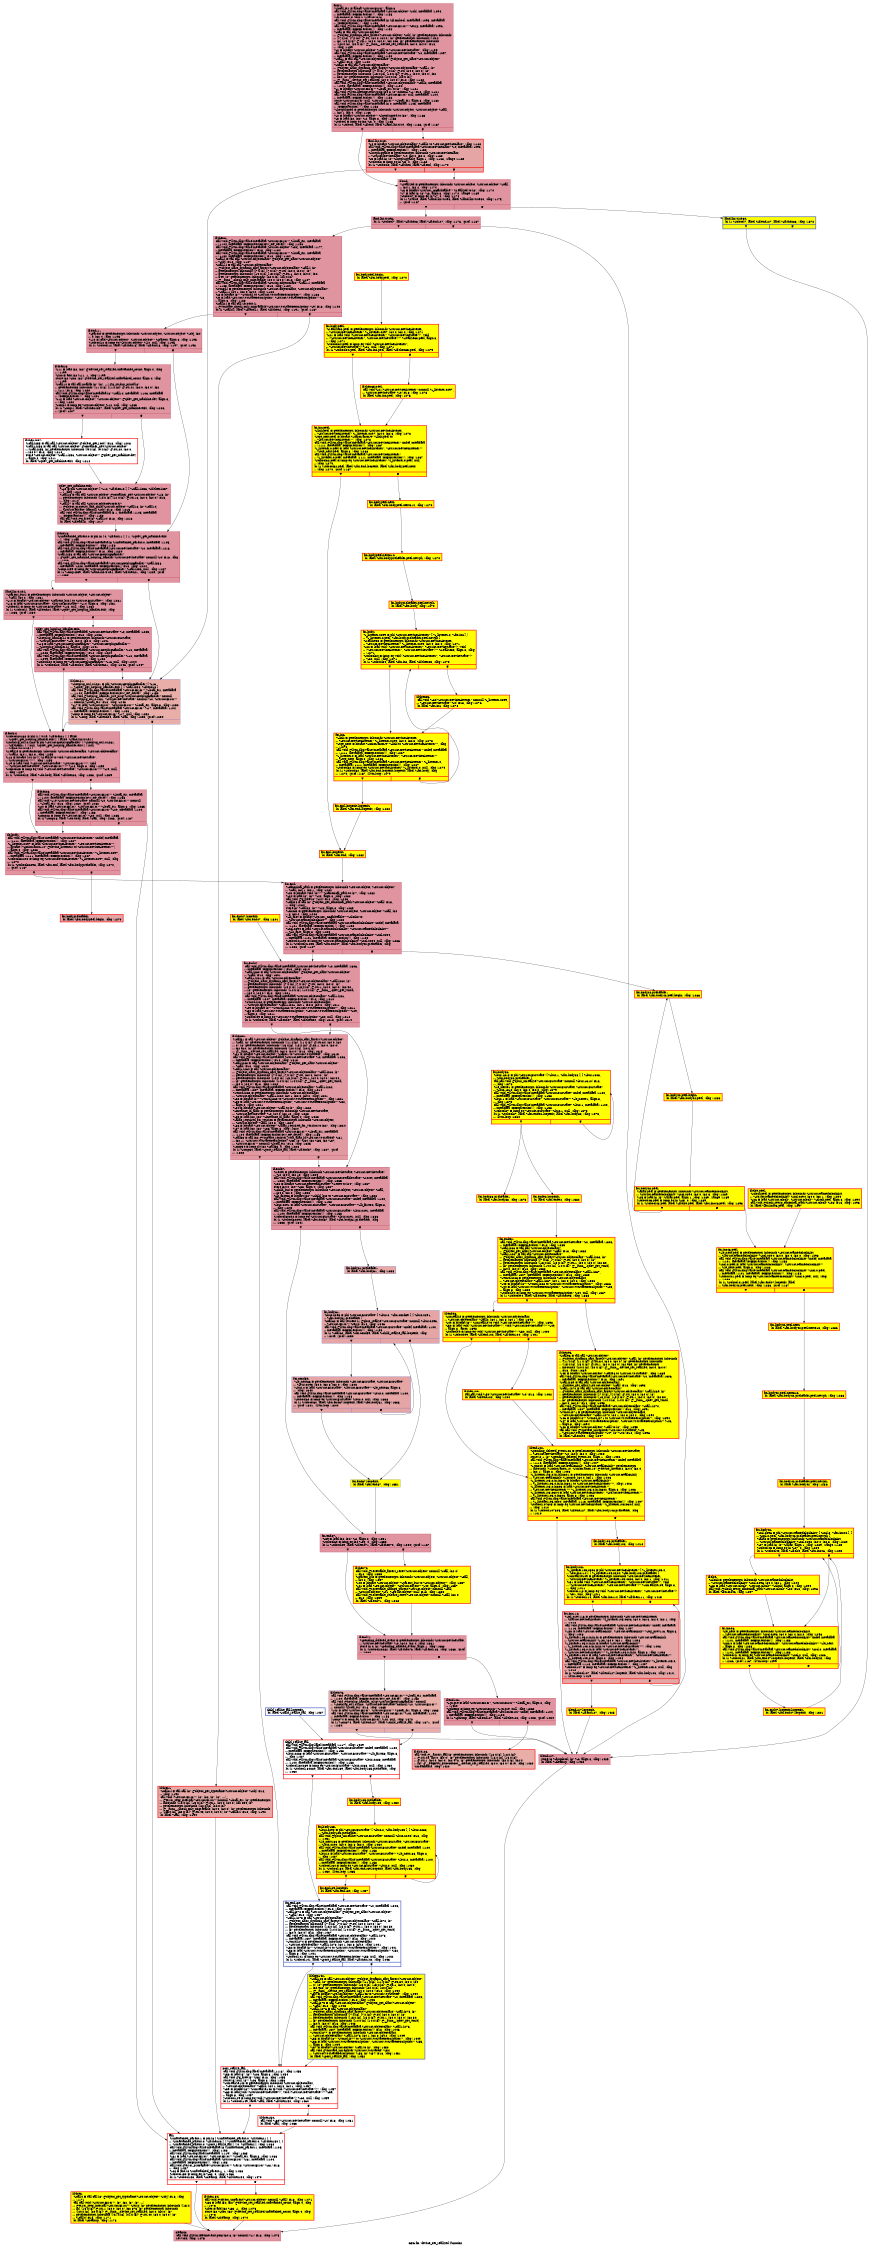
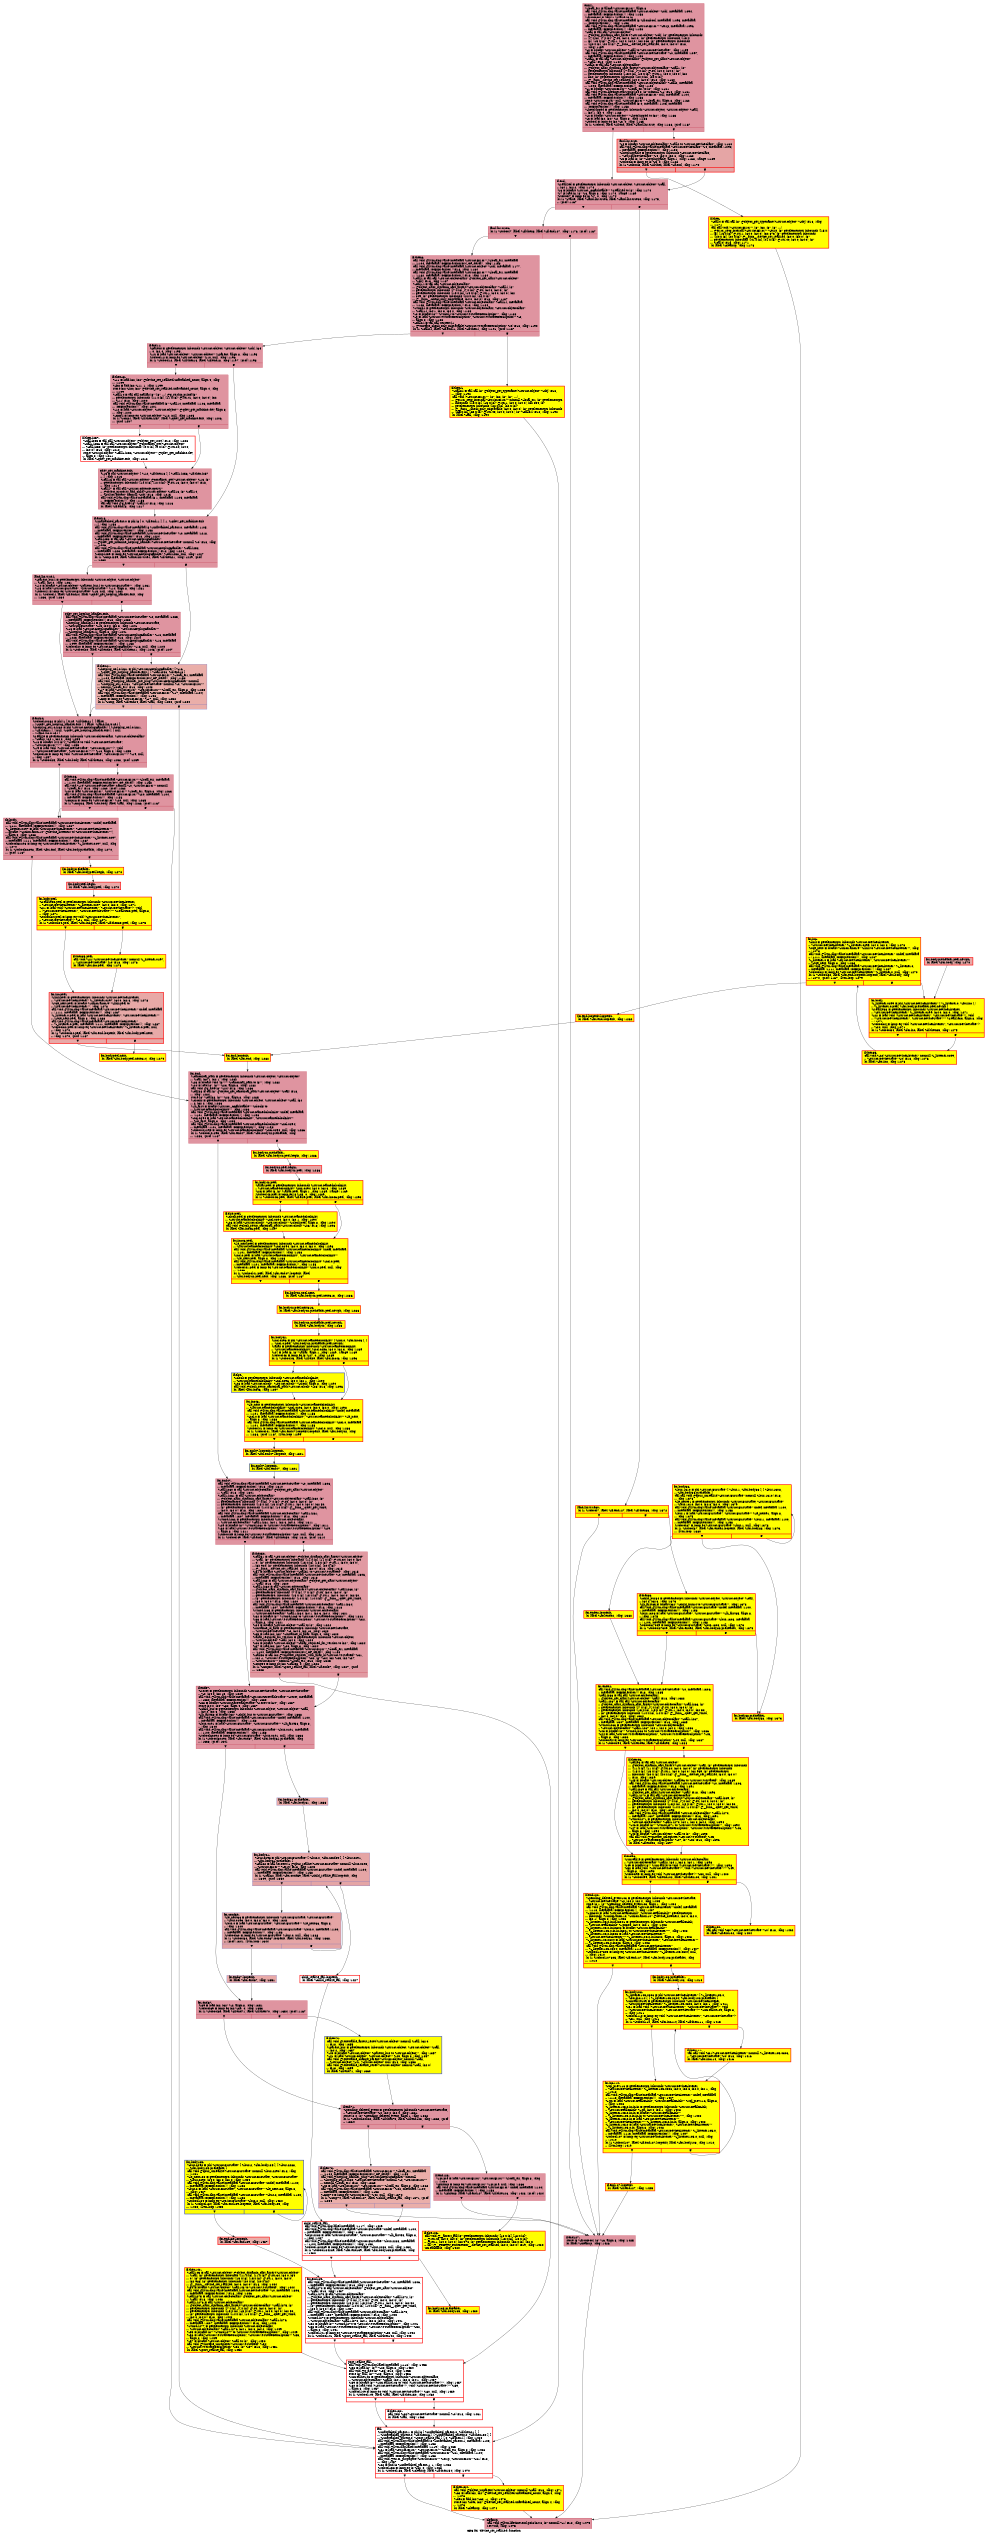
node "land.lhs.true80:": color #3d50c3ff -> red
node "for.body.peel.begin:": fillcolor yellow -> #ca3b3770
edge "land.lhs.true:" -> "if.then21:": now "land.lhs.true:" -> "if.then:"
node "for.inc.peel:": fillcolor yellow -> #ca3b3770
node "for.body.peel.next314:": removed
node "for.body.preheader.peel.newph:": fillcolor yellow -> #ca3b3770
edge "for.body:" -> "for.inc:": removed
edge "for.body.preheader:" -> "for.body.peel.begin:": added
node "for.body.preheader:": fillcolor #c5333470 -> yellow
node "for.end47.loopexit:": color red -> #3d50c3ff
node "for.body42.peel.begin:": fillcolor yellow -> #c5333470
edge "for.body42.peel:" -> "for.body42.preheader:": now "for.body42.peel:" -> "if.else.peel:"
node "if.end98:": text "... align 8, !anon !1398" -> "... align 8, !dbg !1398"
node "if.then95:": text "... #18, !func !1389" -> "... #18, !dbg !1389"
edge "for.body61:" -> "for.end67.loopexit:": now "for.body61:" -> "child_realize_fail.loopexit:"
edge "if.then100:" -> "if.end102:": removed
edge "if.then95:" -> "if.end102:": now "if.then95:" -> "if.end98:"
node "for.end67.loopexit:": fillcolor yellow -> #ca3b3770
node "if.then70:": color red -> #3d50c3ff
node "if.else:": color red -> #3d50c3ff
edge "for.inc46:" -> "for.body42:": removed
node "if.then83:": added
edge "for.end47.loopexit.loopexit:" -> "for.body42:": now "for.end47.loopexit.loopexit:" -> "for.end47.loopexit:"
node "for.inc114:": fillcolor #c5333470 -> yellow
node "child_realize_fail.loopexit:": color #3d50c3ff -> red
node "if.else126:": fillcolor #d0473d70 -> yellow
node "if.then.i:": fillcolor #ca3b3770 -> yellow
edge "for.body135.preheader:" -> "for.body135:": removed
node "for.body135:": color red -> #3d50c3ff
node "for.end139.loopexit:": fillcolor yellow -> #d0473d70
node "for.end139:": color #3d50c3ff -> red
edge "for.end139:" -> "if.then142:": removed
node "if.then142:": color #3d50c3ff -> red
node "if.then111:": added
